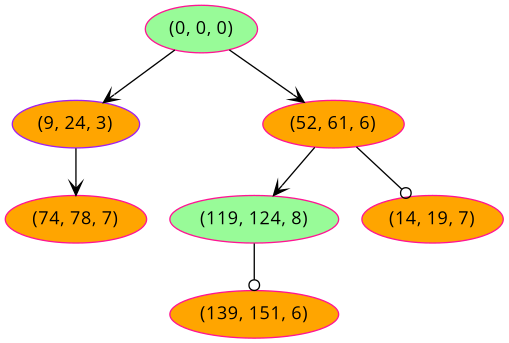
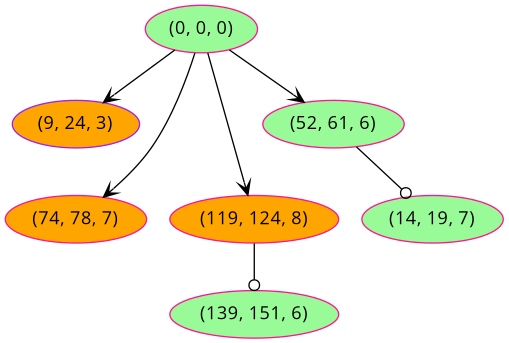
node "(52, 61, 6)": fillcolor orange -> palegreen
edge "(9, 24, 3)" -> "(74, 78, 7)": now "(0, 0, 0)" -> "(74, 78, 7)"
edge "(52, 61, 6)" -> "(119, 124, 8)": now "(0, 0, 0)" -> "(119, 124, 8)"
node "(119, 124, 8)": fillcolor palegreen -> orange
node "(14, 19, 7)": fillcolor orange -> palegreen
node "(139, 151, 6)": fillcolor orange -> palegreen
